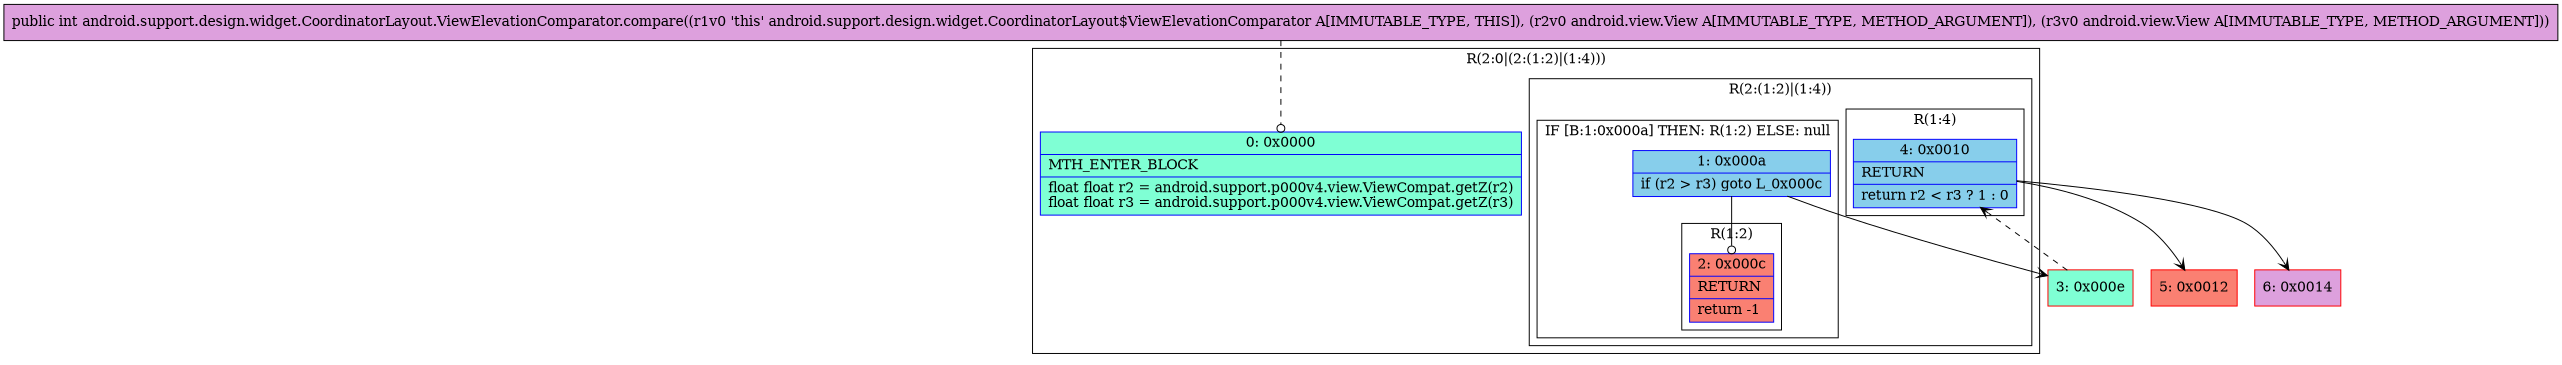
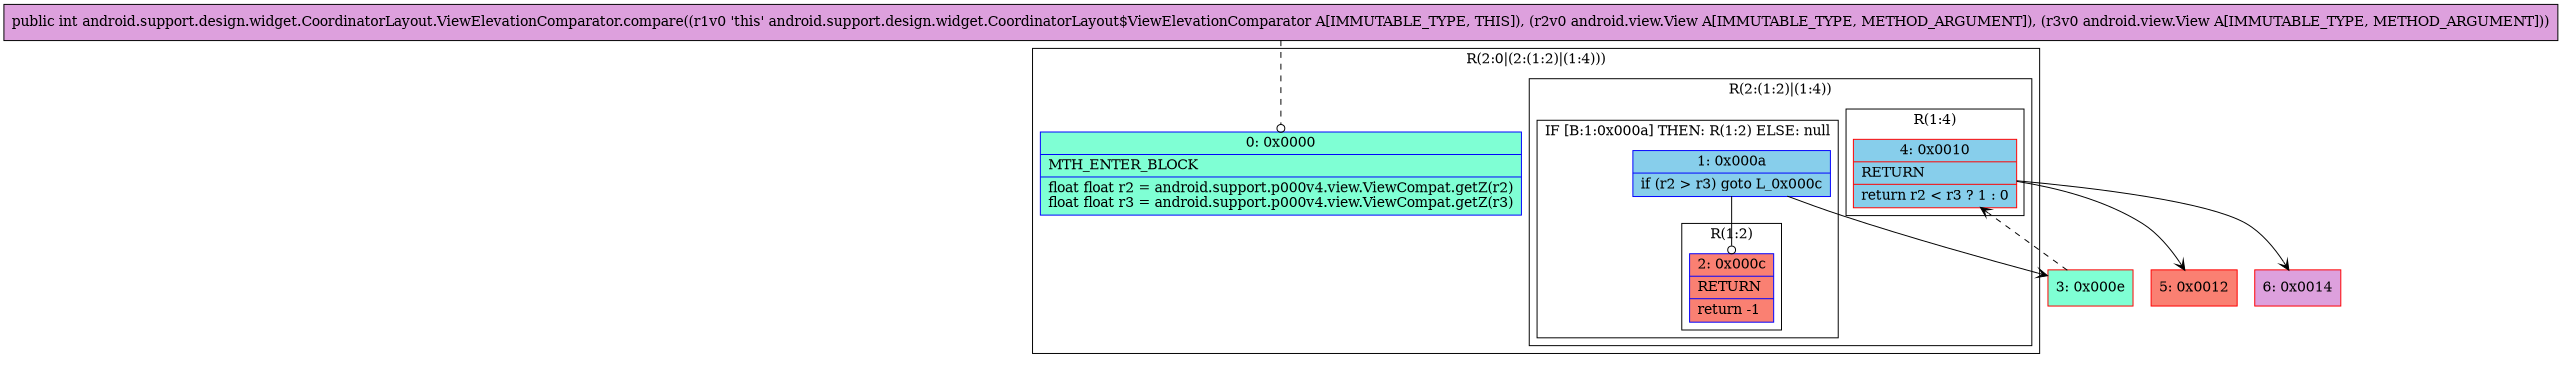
node "4: 0x0010": color blue -> red
